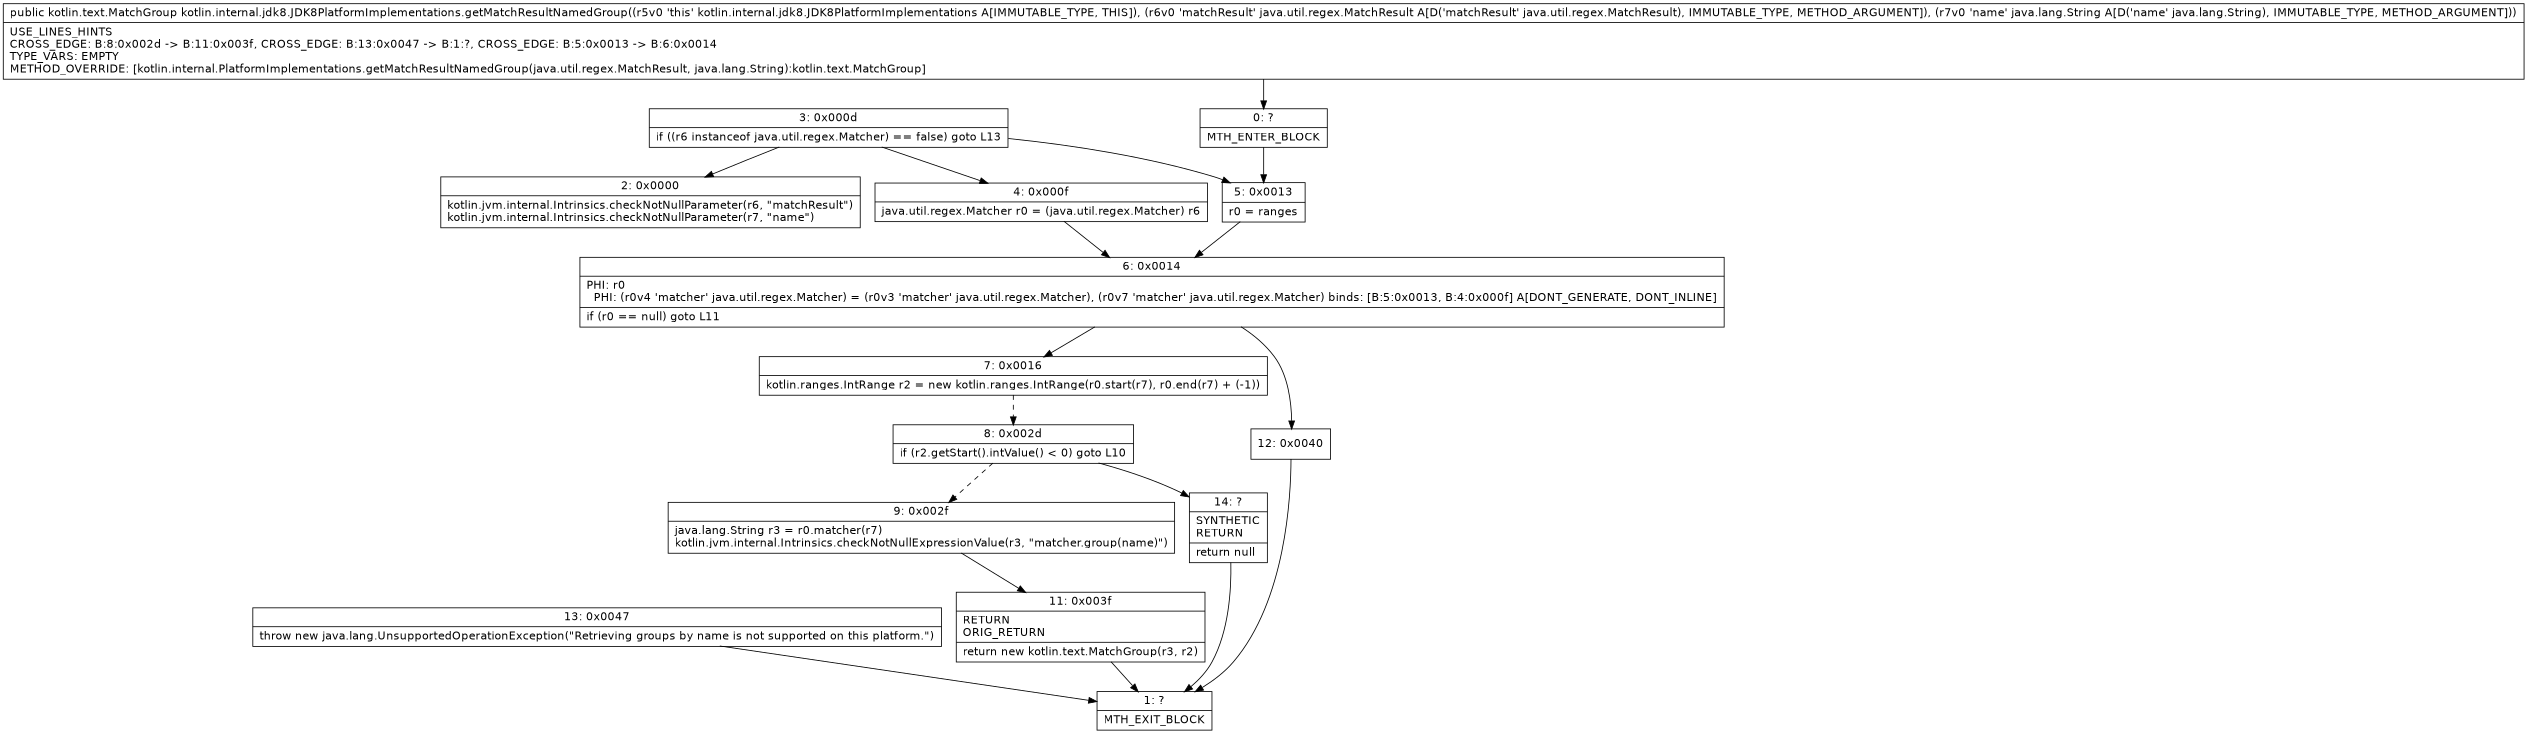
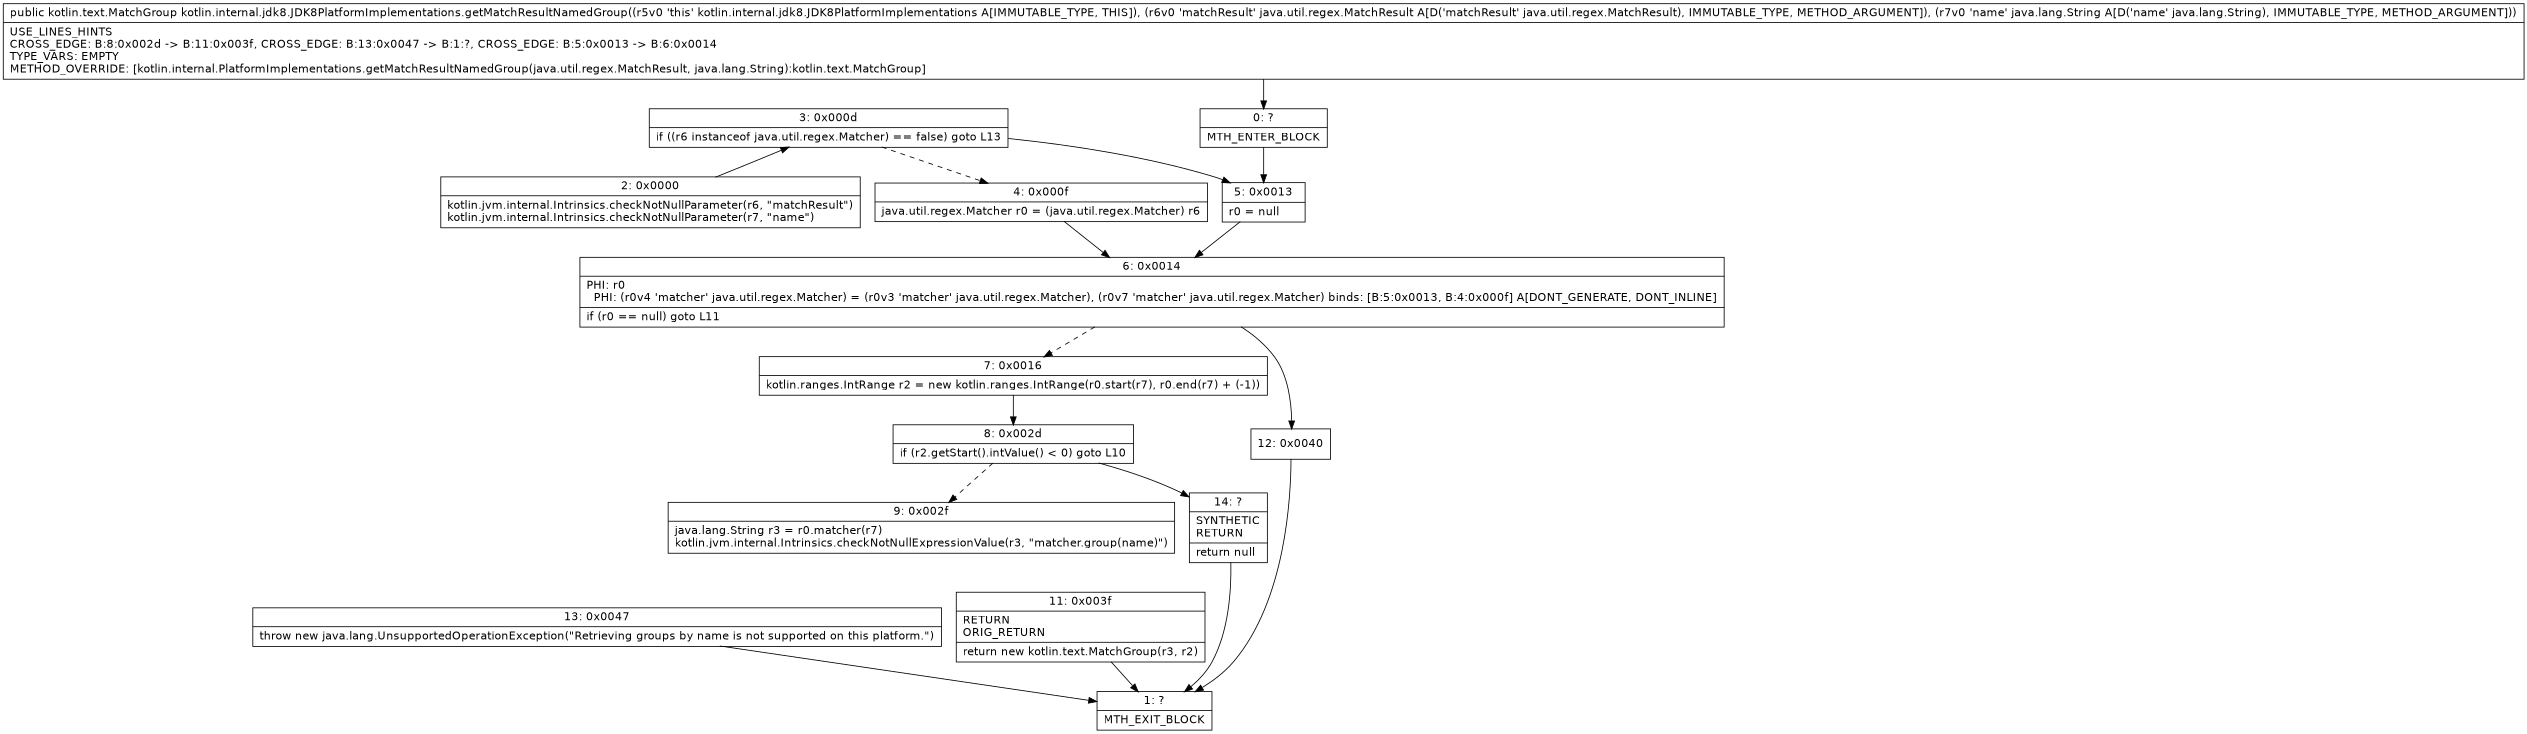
edge "3: 0x000d" -> "2: 0x0000": reversed
edge "3: 0x000d" -> "4: 0x000f": style solid -> dashed
node "5: 0x0013": text "r0 = ranges" -> "r0 = null"
edge "6: 0x0014" -> "7: 0x0016": style solid -> dashed
edge "7: 0x0016" -> "8: 0x002d": style dashed -> solid
edge "9: 0x002f" -> "11: 0x003f": removed
